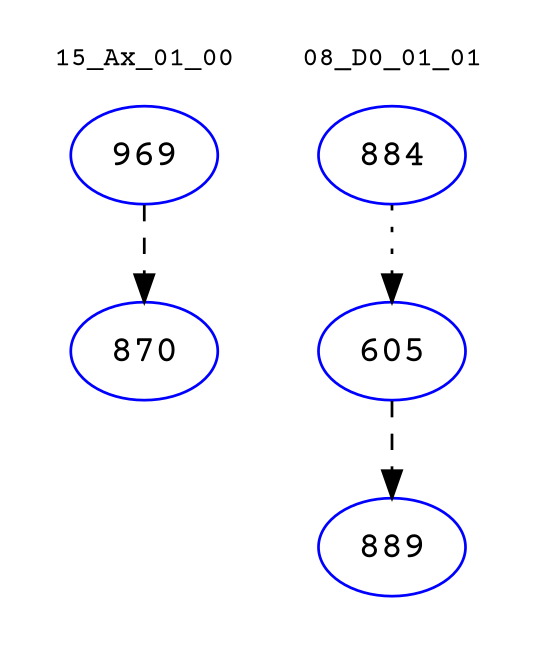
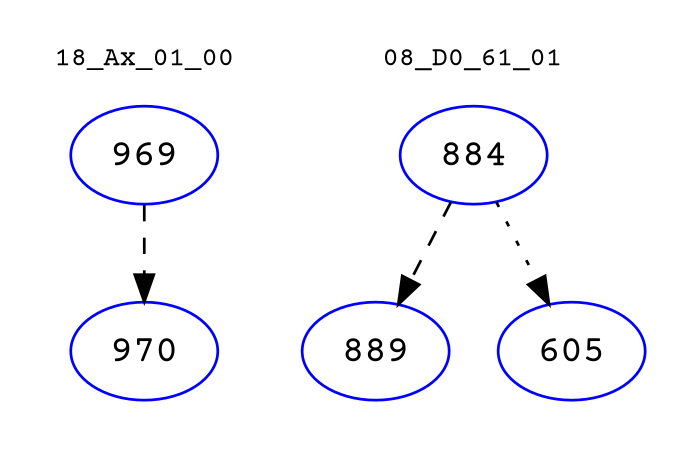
cluster "15_Ax_01_00": label "15_Ax_01_00" -> "18_Ax_01_00"
cluster "08_D0_01_01": label "08_D0_01_01" -> "08_D0_61_01"
node "870": label "870" -> "970"
edge "605" -> "889": now "884" -> "889"
